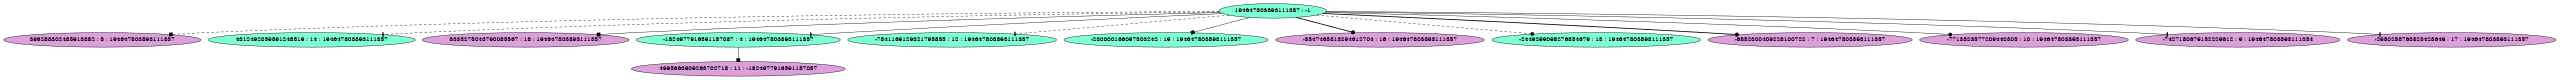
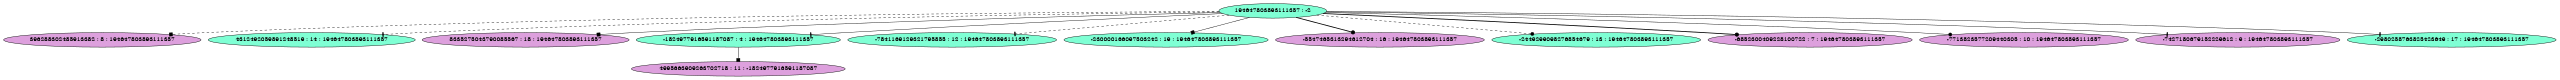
node "194647803893111357 : -1": label "194647803893111357 : -1" -> "194647803893111357 : -2"
node "-7427180679152229612 : 9 : 194647803893111354": label "-7427180679152229612 : 9 : 194647803893111354" -> "-7427180679152229612 : 9 : 194647803893111357"
node "-2980258763825423649 : 17 : 194647803893111357": fillcolor plum -> aquamarine
